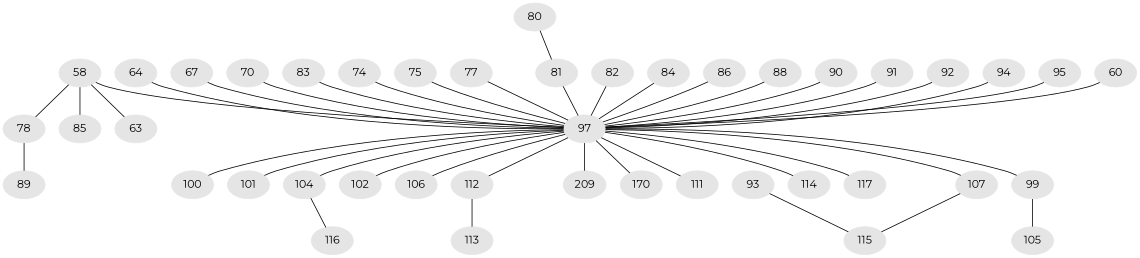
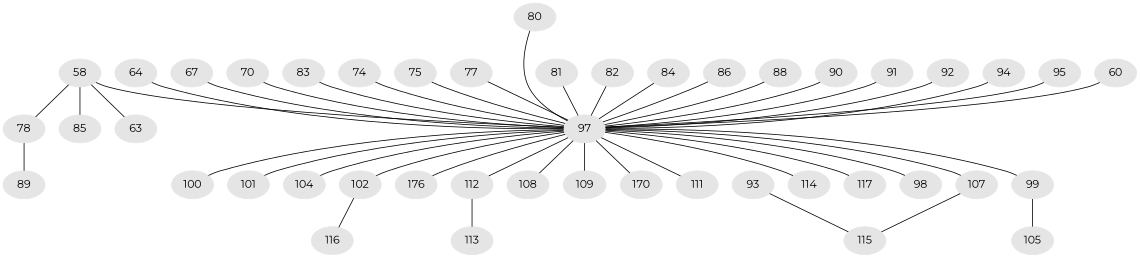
edge "80" -- "81": now "80" -- "97"
node "106": label "106" -> "176"
node "108": added
node "209": label "209" -> "109"
node "98": added
edge "104" -- "116": now "102" -- "116"
